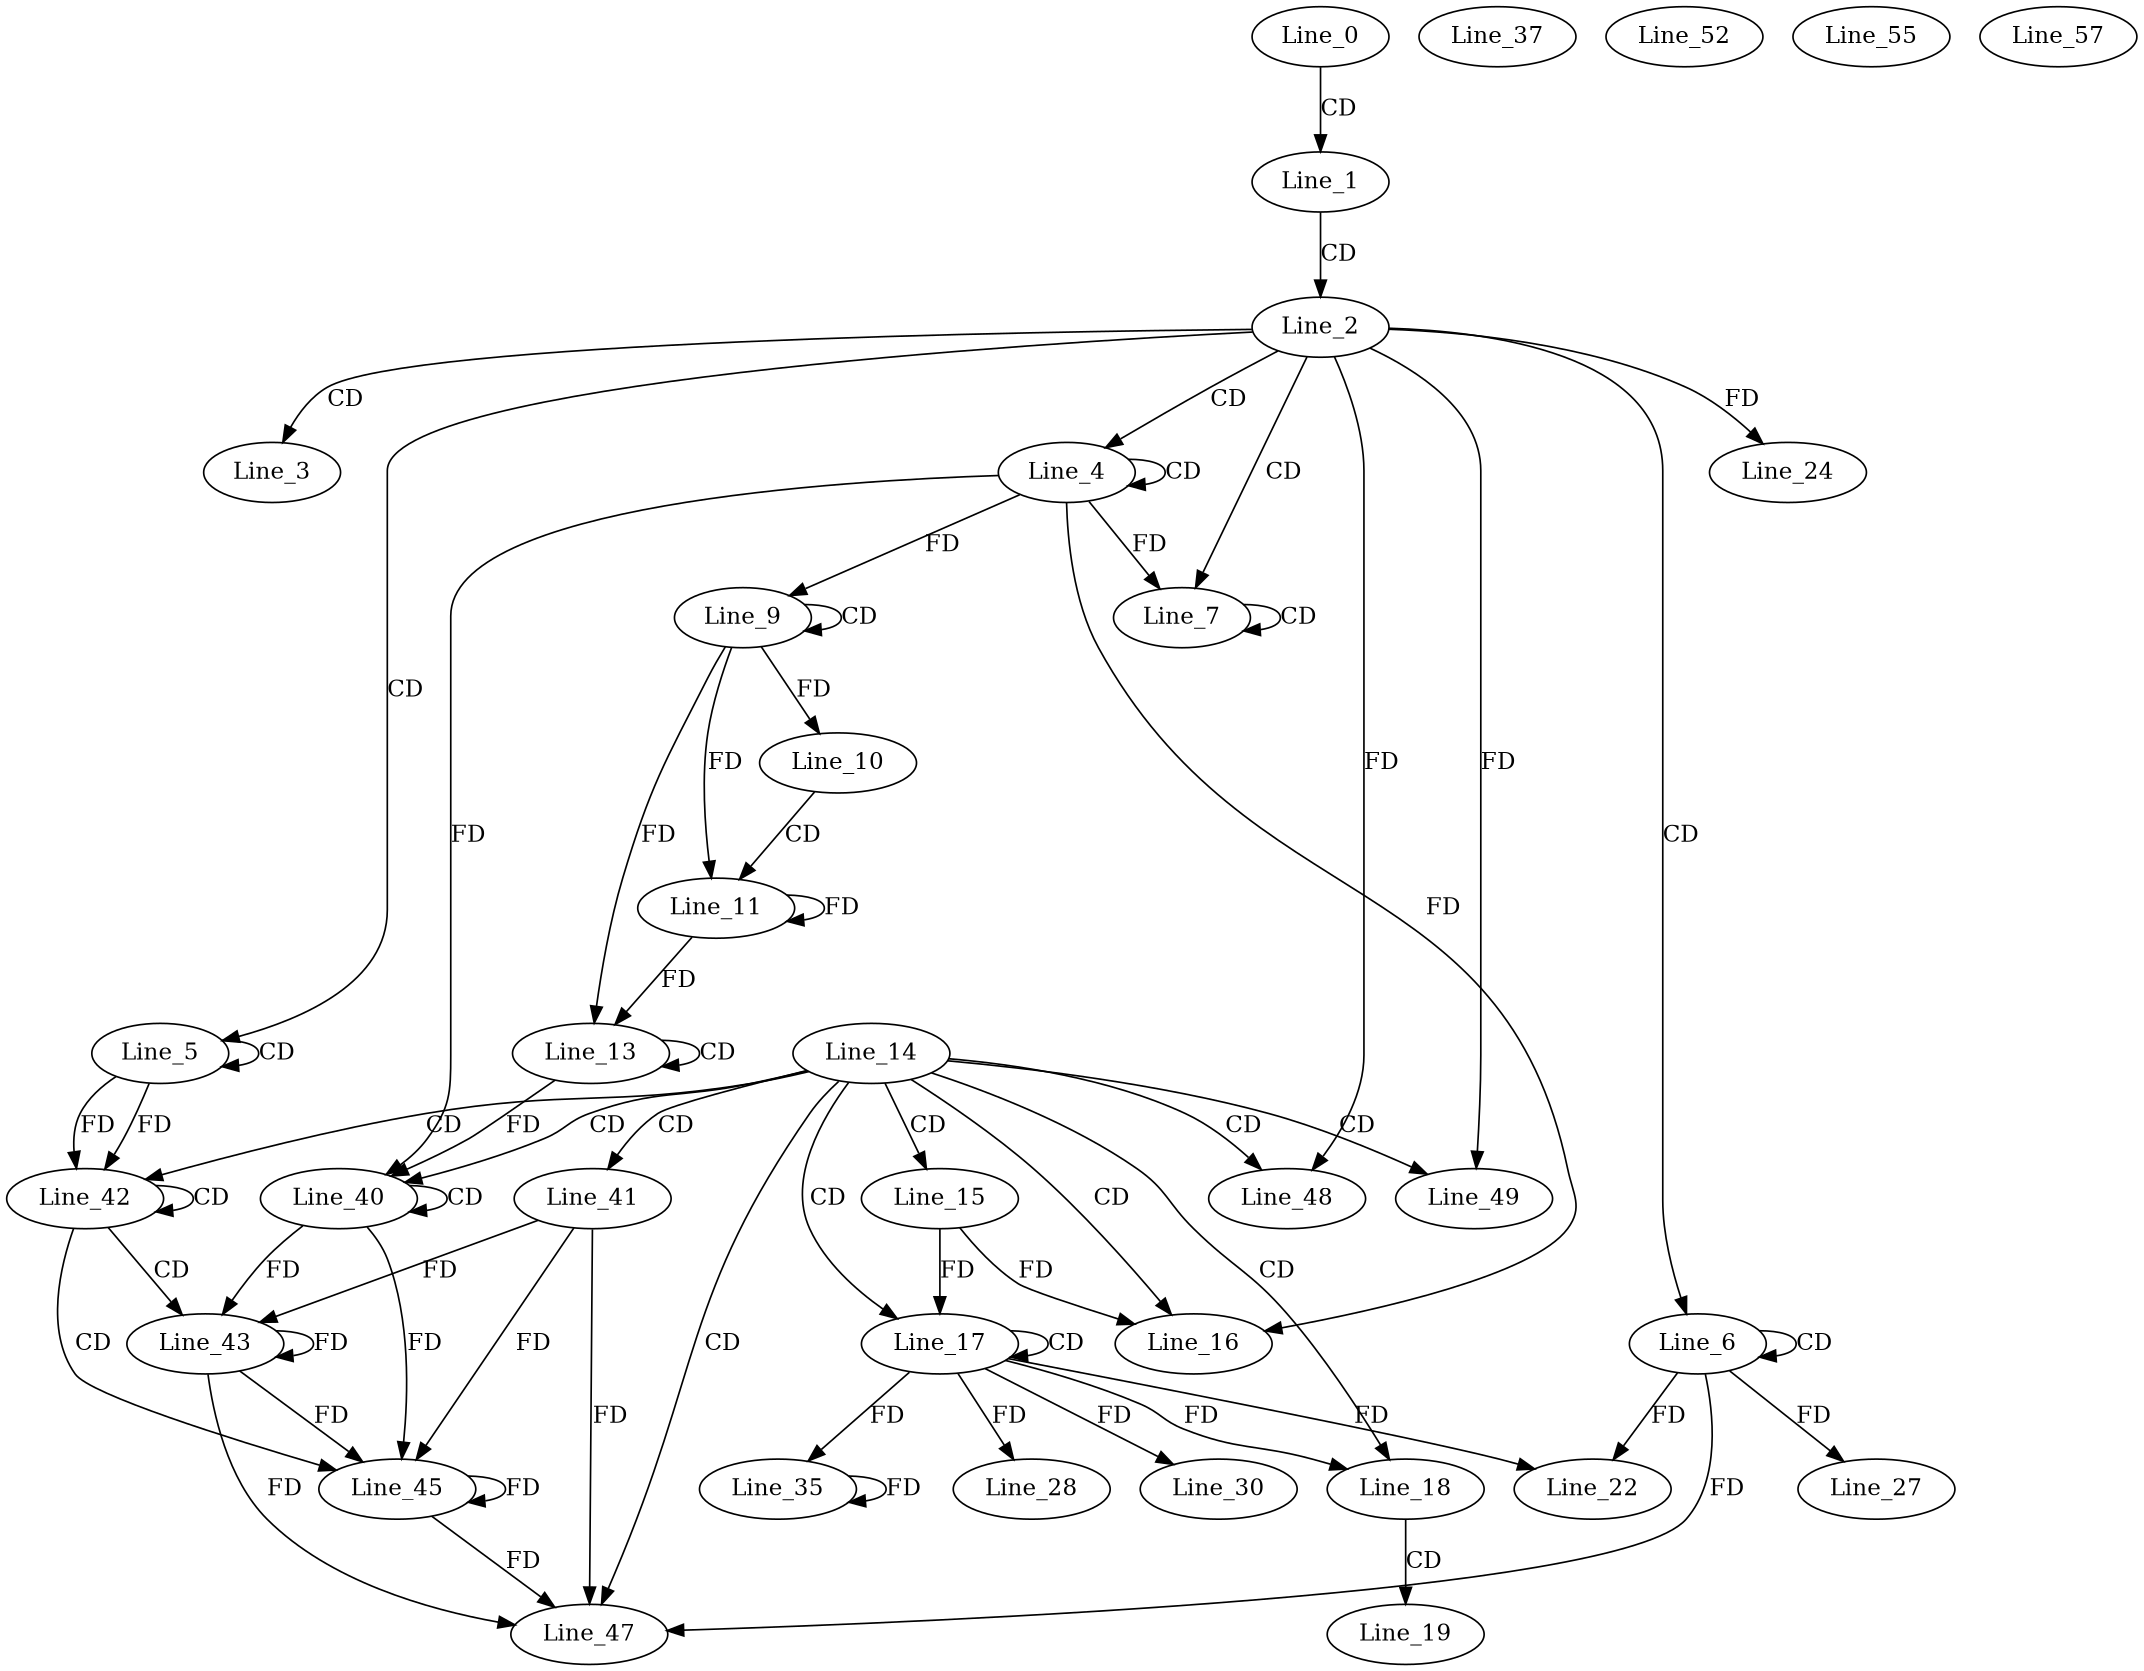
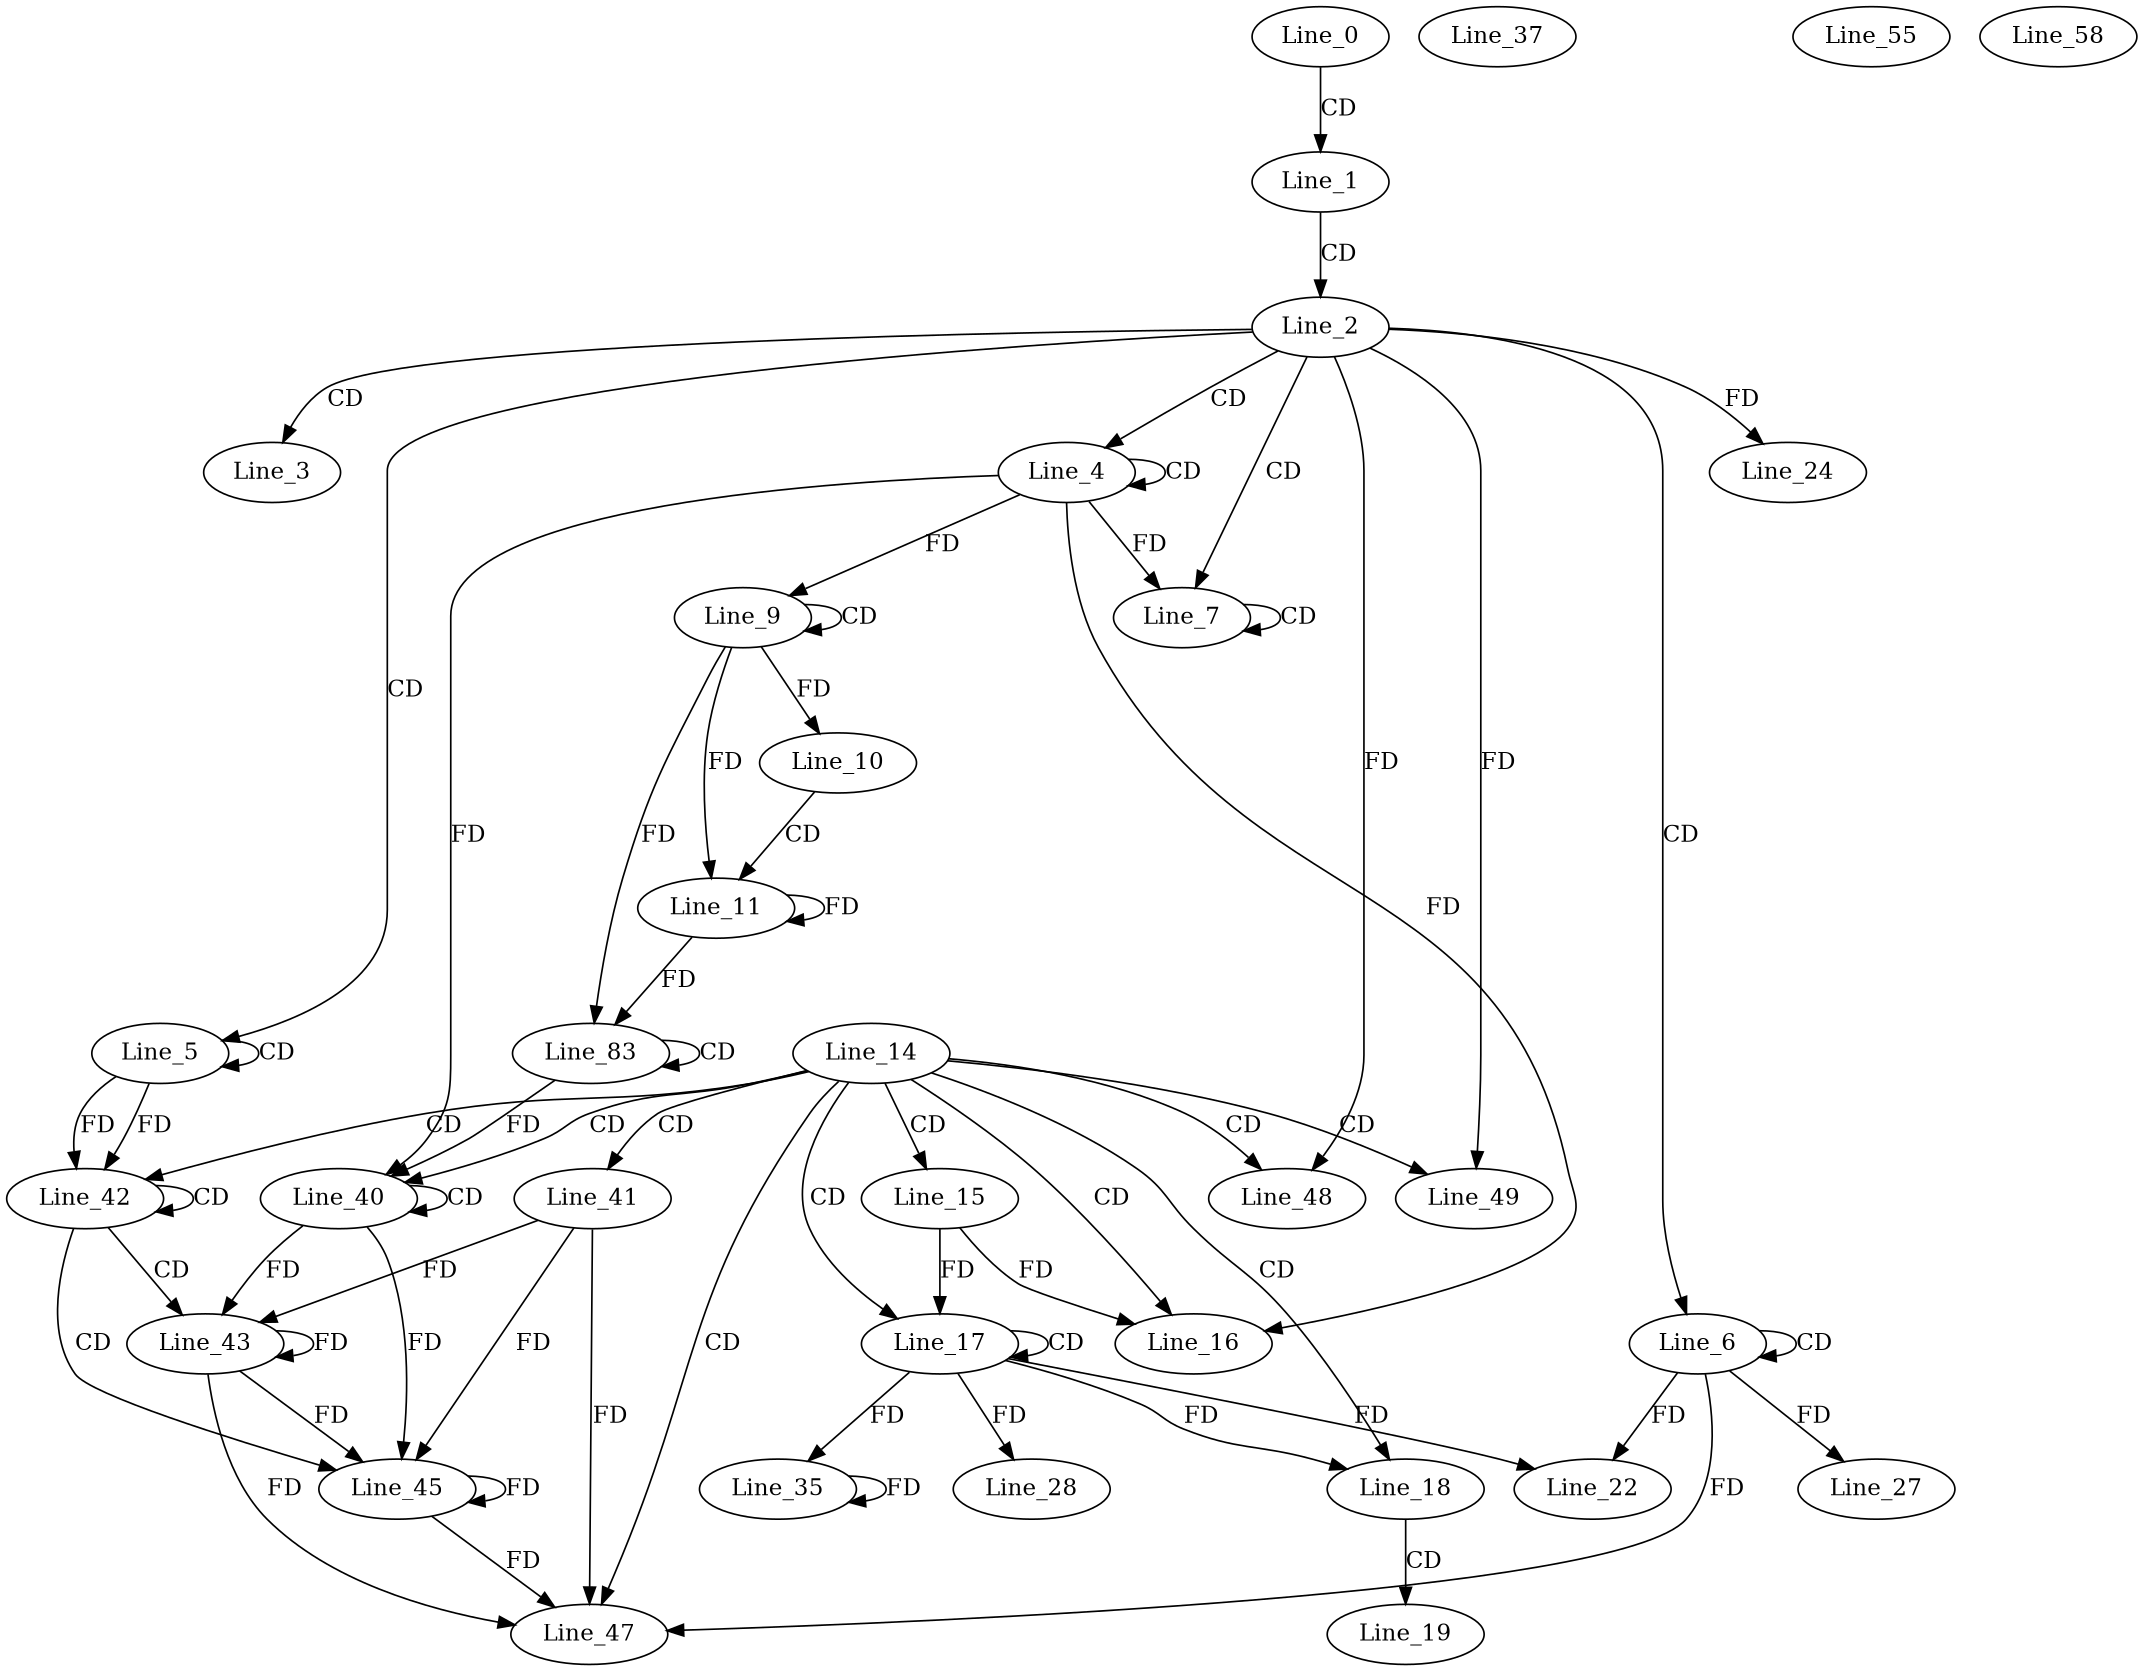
node "Line_52": removed
node "Line_57": label "Line_57" -> "Line_58"
node "Line_13": label "Line_13" -> "Line_83"
node "Line_30": removed
